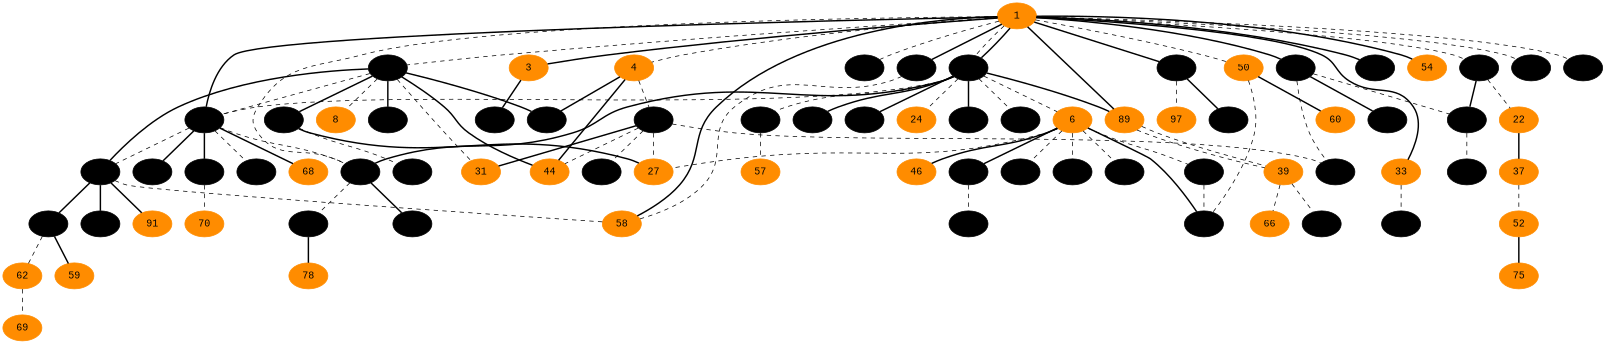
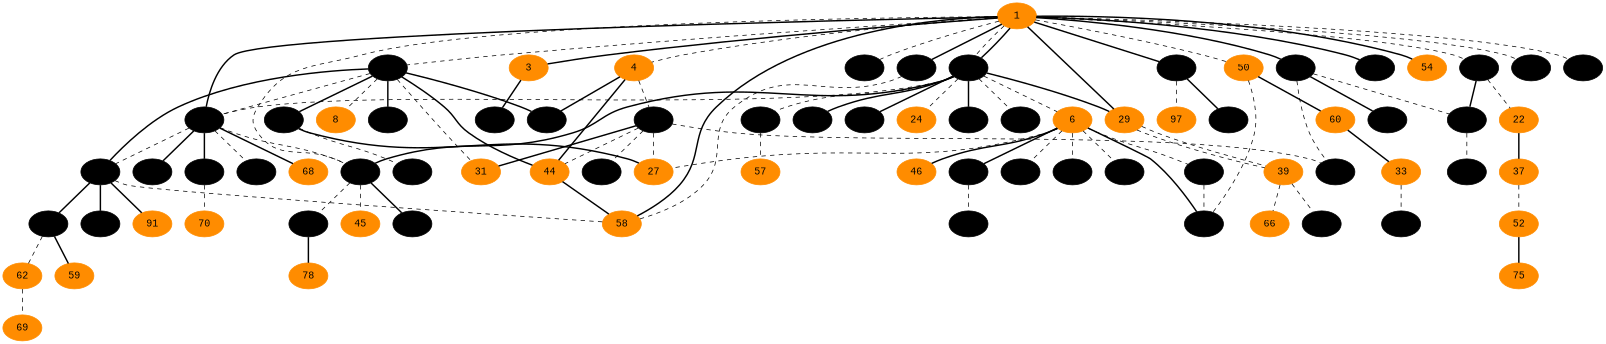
edge "1" -- "33": now "60" -- "33"
node "89": label "89" -> "29"
edge "44" -- "58": added
node "45": added
